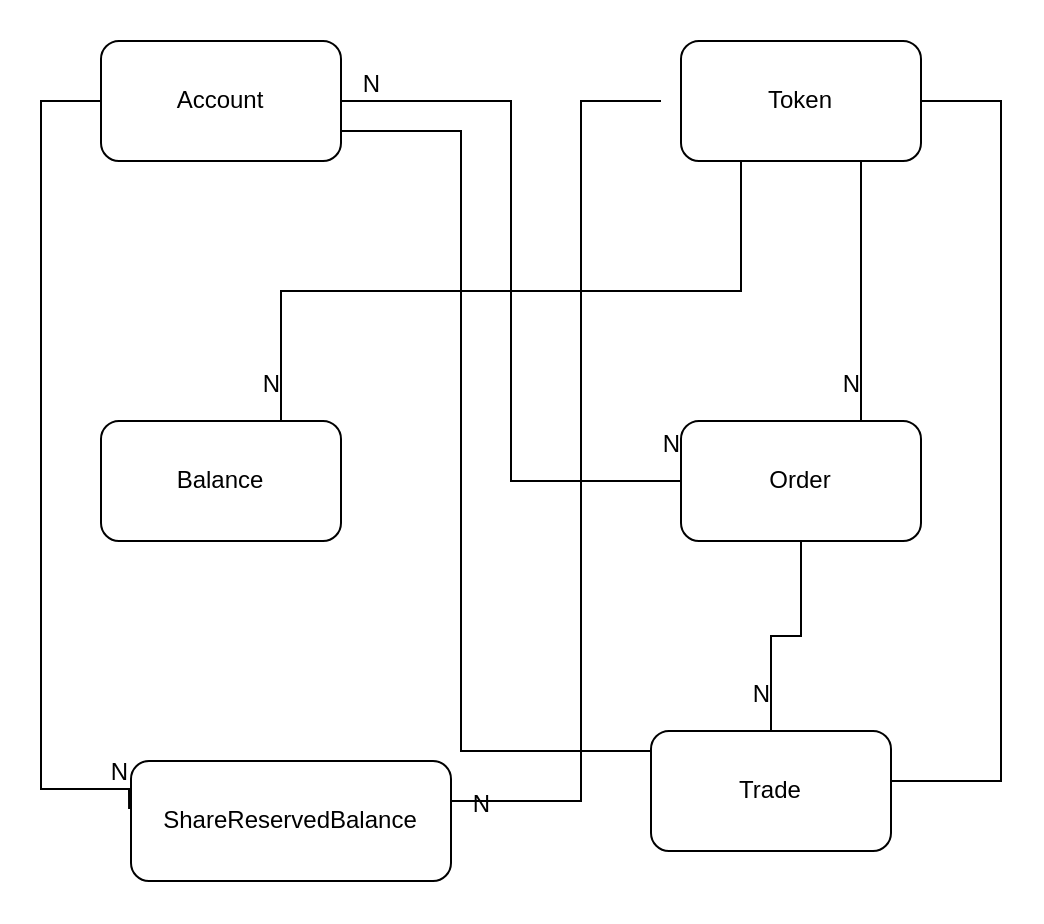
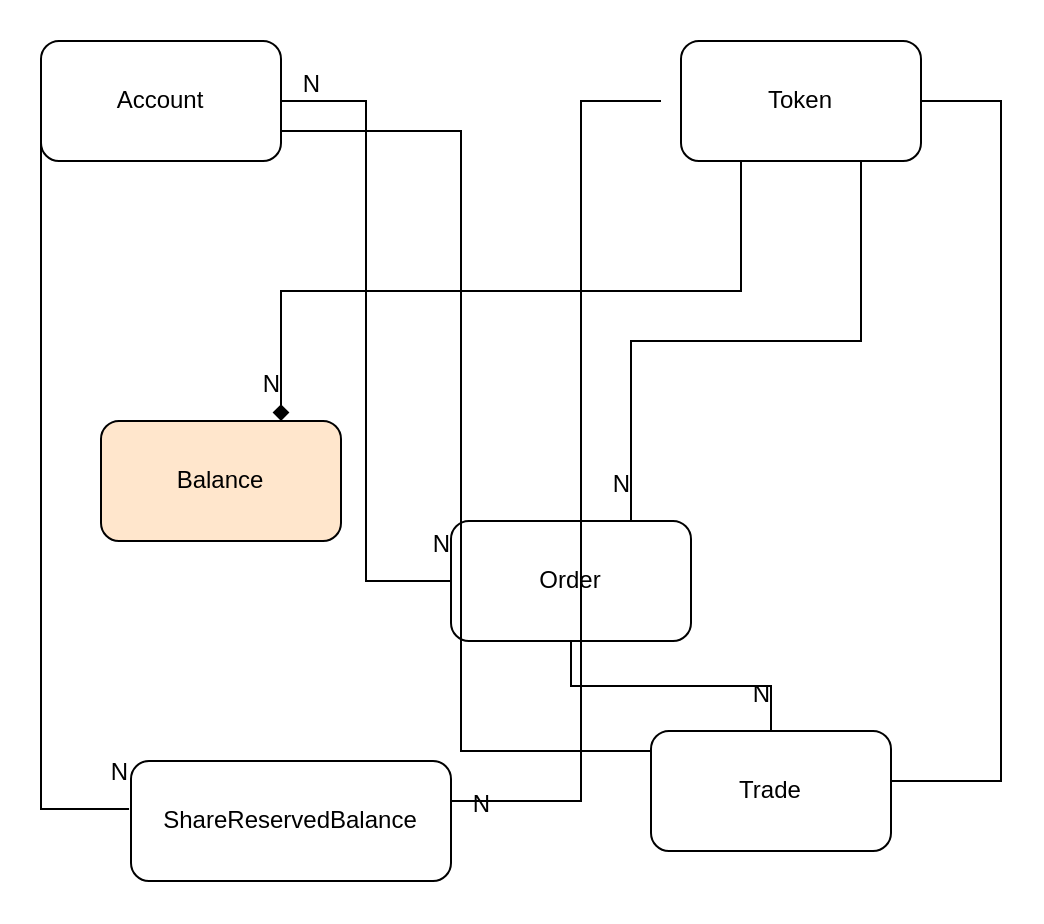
node "Account": moved (221, 101) -> (161, 101)
edge "Token" -- "Balance": arrowhead none -> diamond
node "Balance": fillcolor #ffffff -> #ffe6cc
node "Order": moved (801, 481) -> (571, 581)
